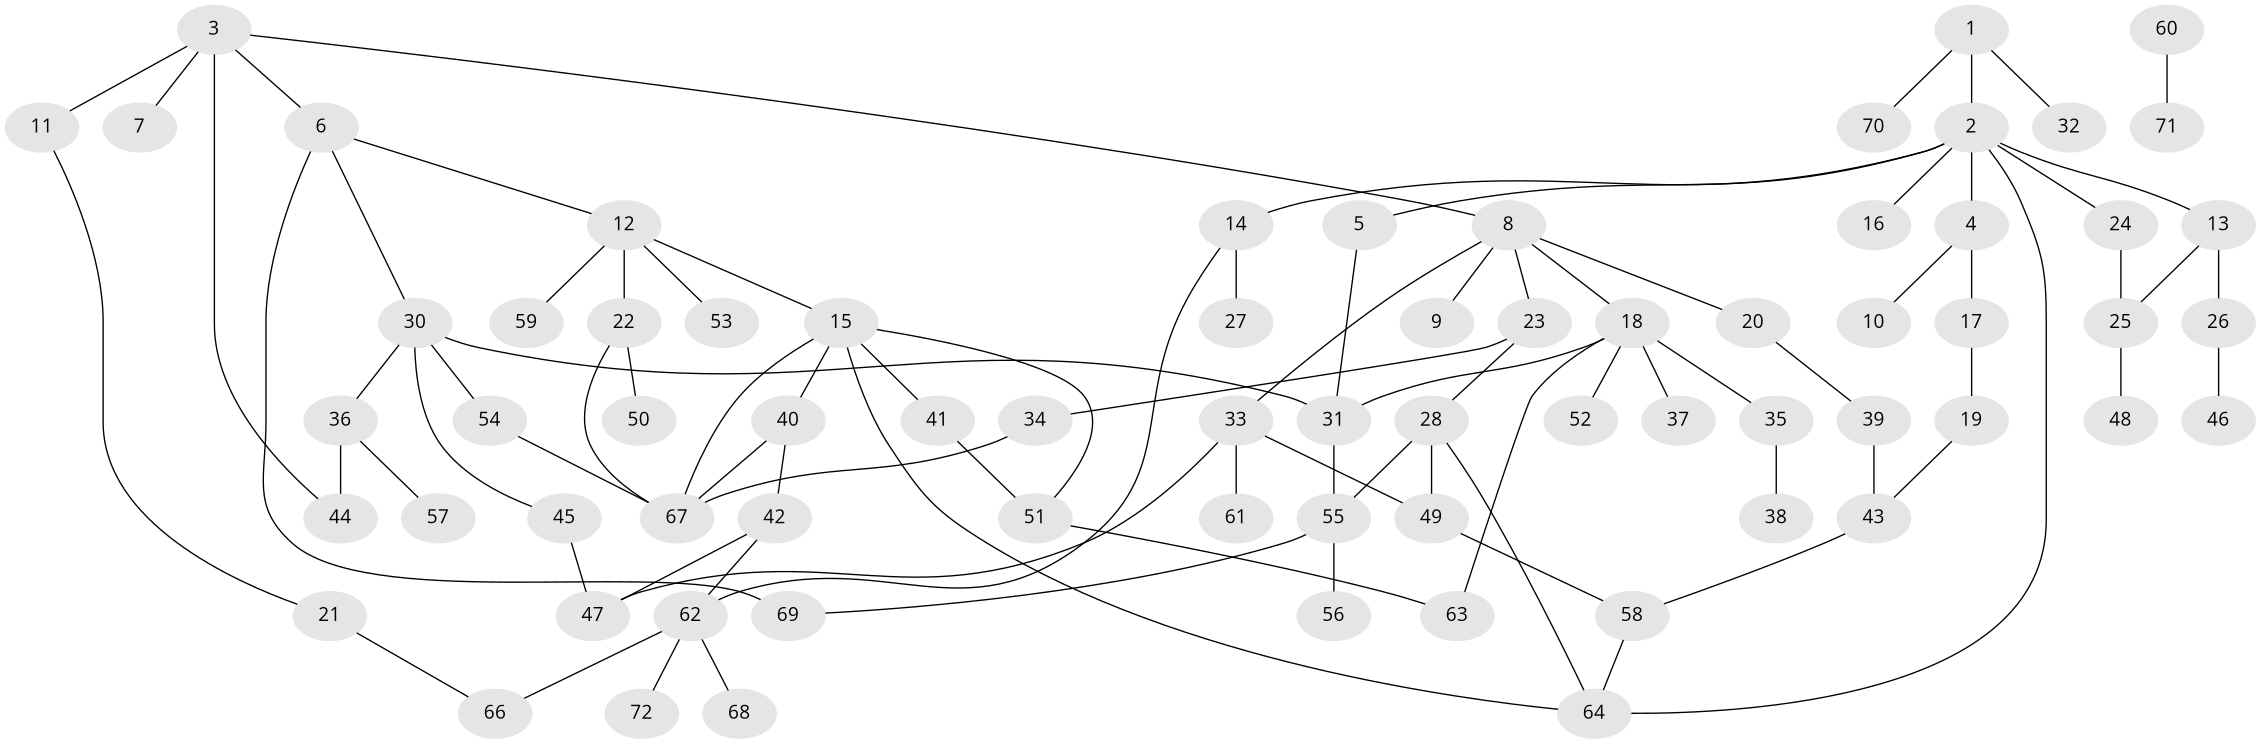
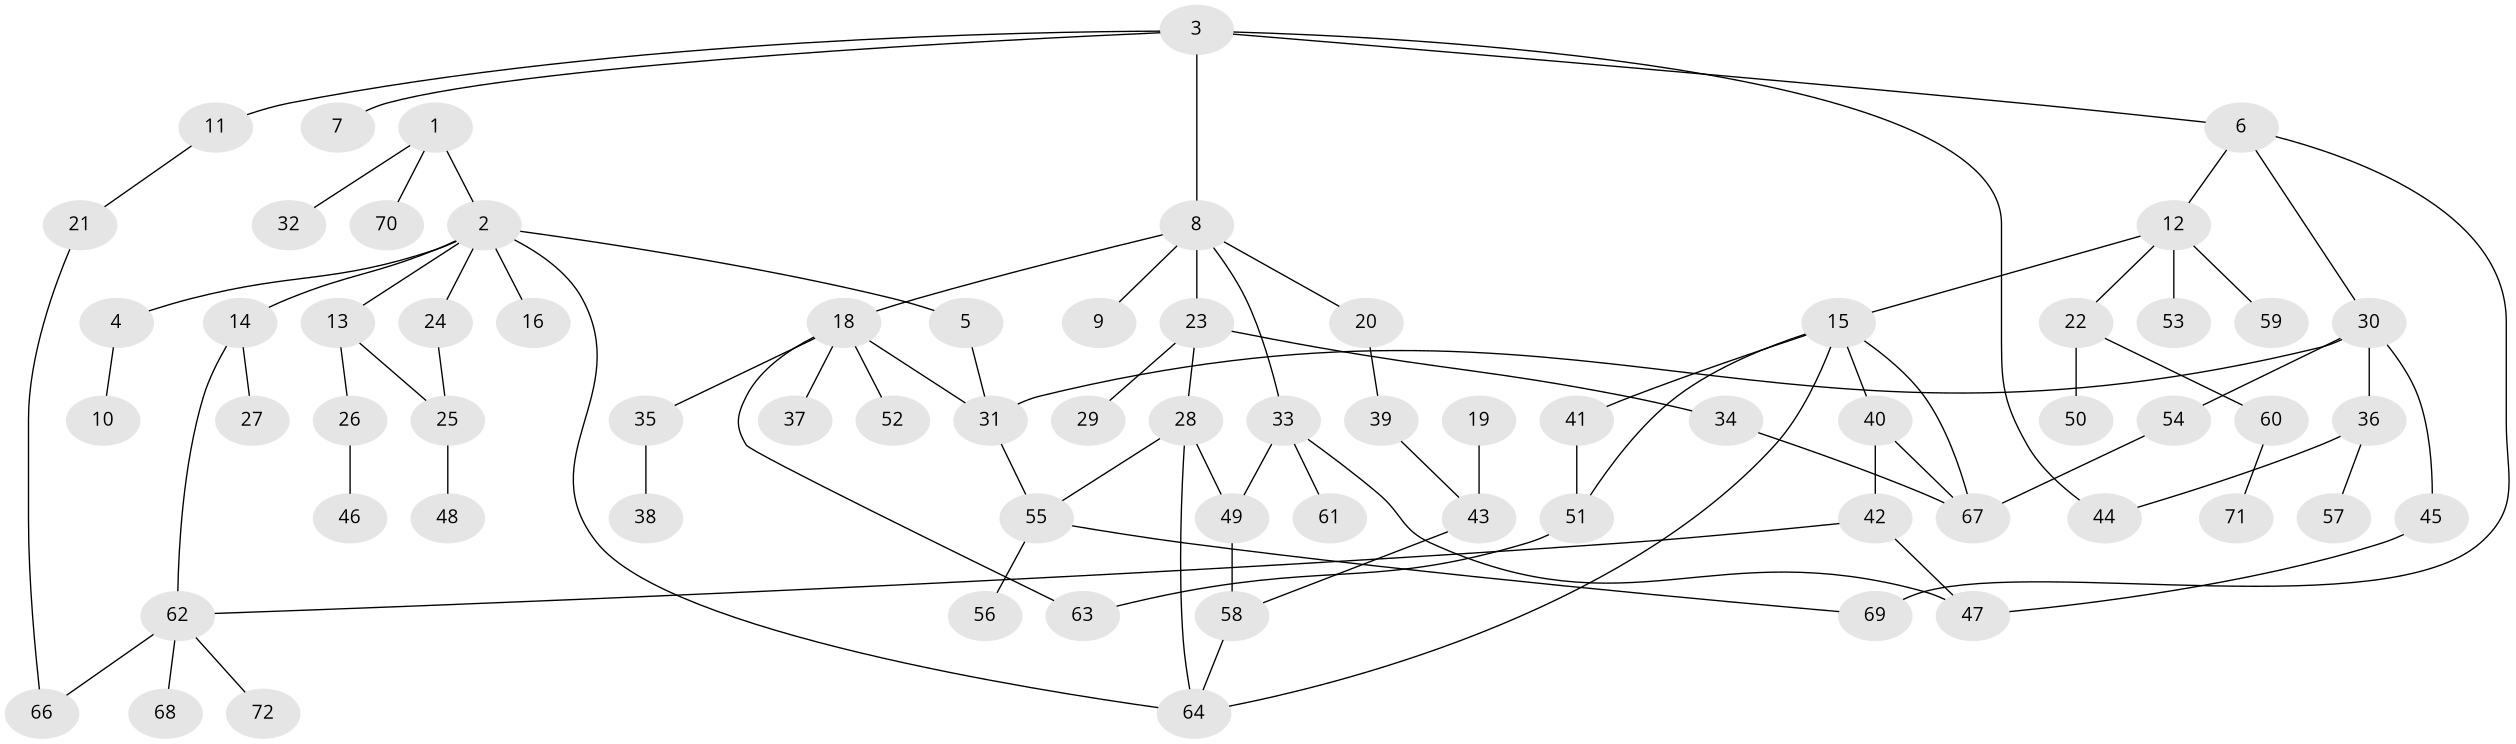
node "17": removed
node "29": added
edge "22" -- "67": now "22" -- "60"
